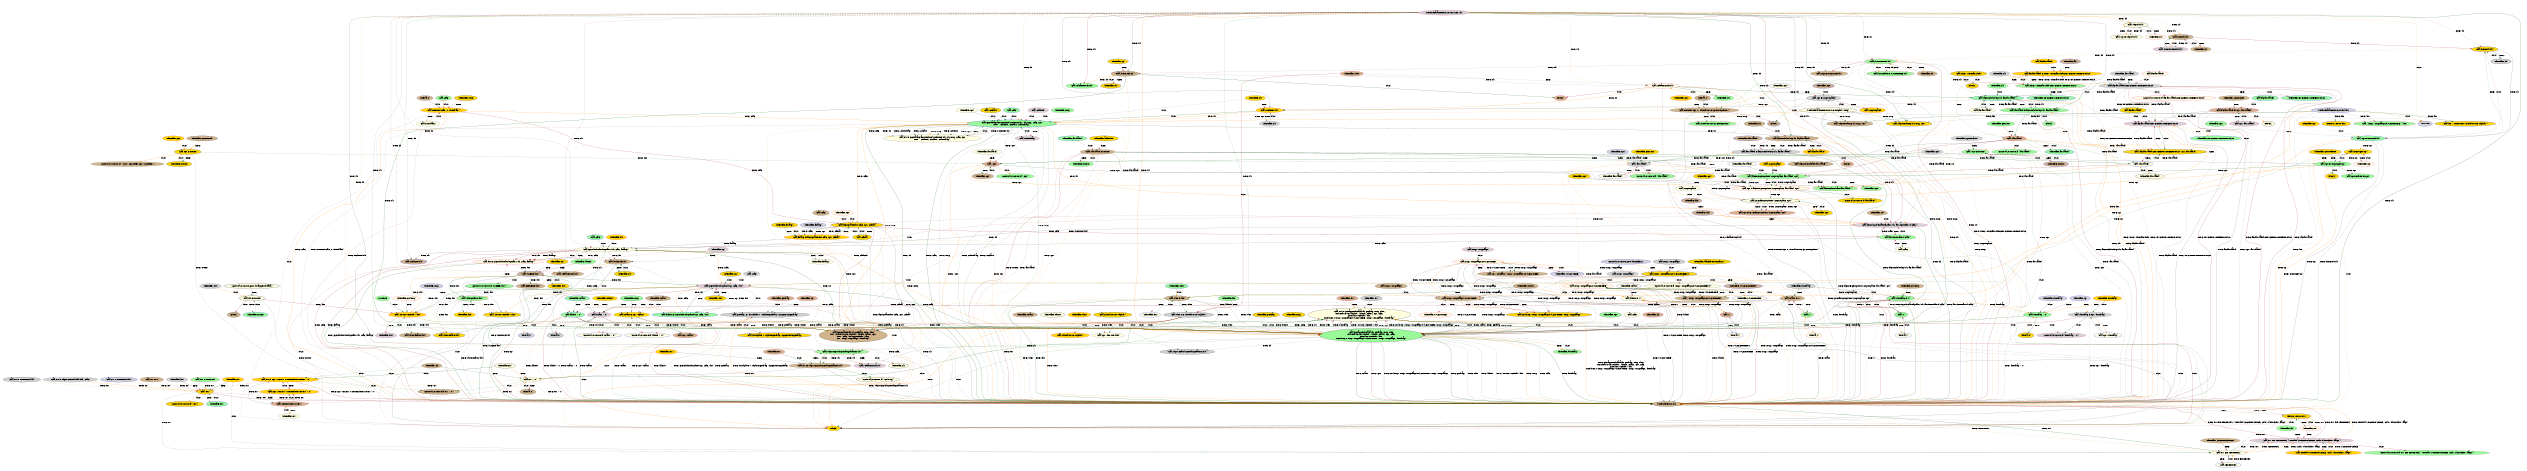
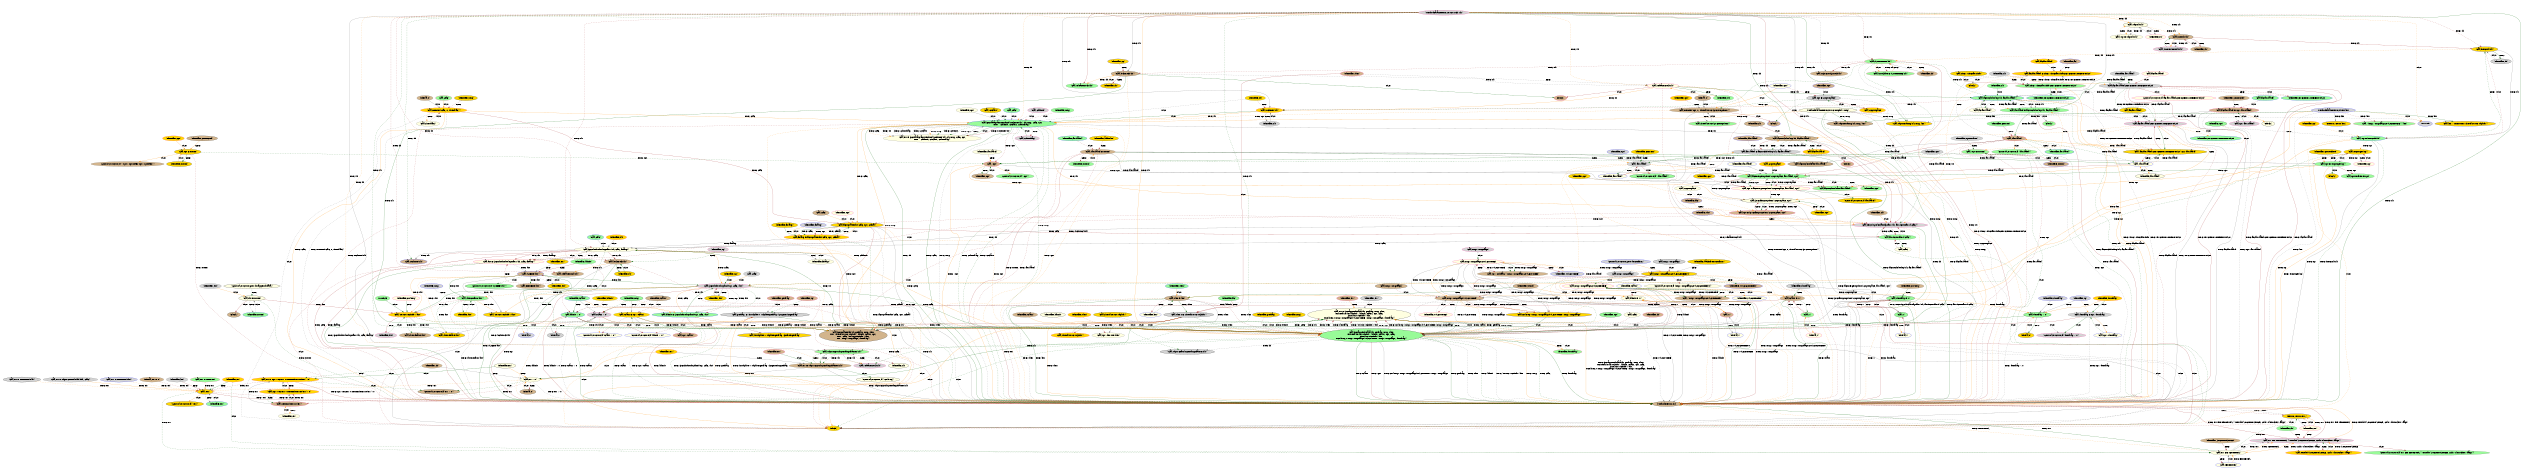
node "(Call,&final)": removed
node "(Call,is_udplite ?  udplite_getfrag : ip_generic_getfrag)": label "(Call,is_udplite ?  udplite_getfrag : ip_generic_getfrag)" -> "(Call,is_udplite ?  udplite_getfrag : ip_free_getfrag)"
node "(Call,err = 0)": label "(Call,err = 0)" -> "(Literal,err = 0)"
